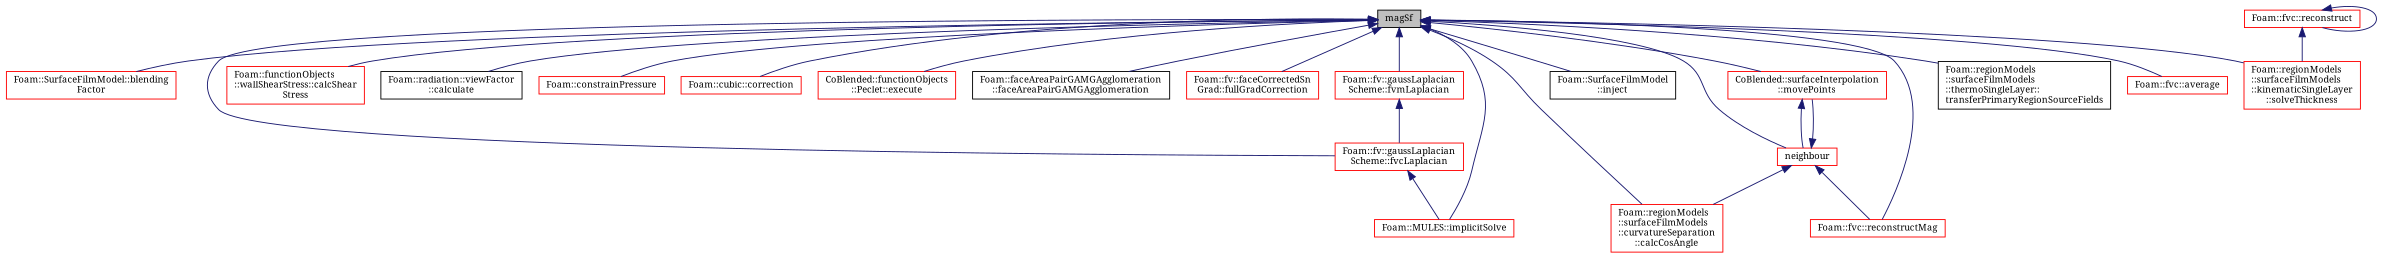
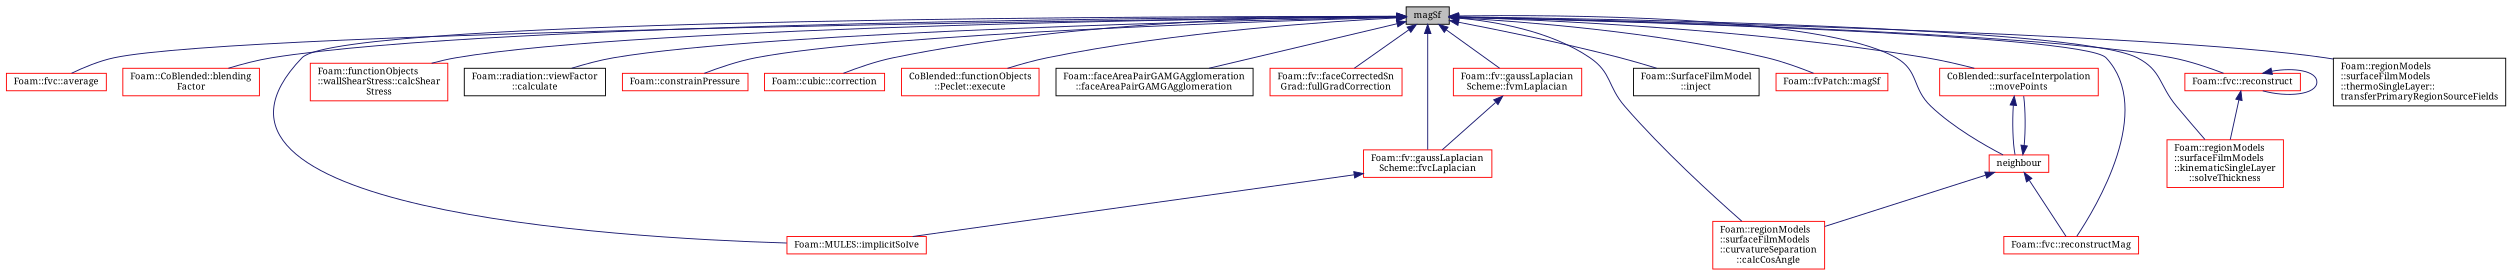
edge "Foam::fvc::reconstruct" -> "magSf": added
node "Foam::fvPatch::magSf": added
node "Foam::SurfaceFilmModel::blending Factor": label "Foam::SurfaceFilmModel::blending Factor" -> "Foam::CoBlended::blending Factor"
